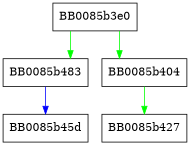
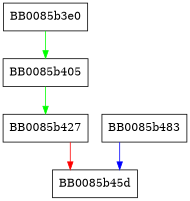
edge "BB0085b3e0" -> "BB0085b483": removed
node "BB0085b404": label "BB0085b404" -> "BB0085b405"
edge "BB0085b427" -> "BB0085b45d": added
